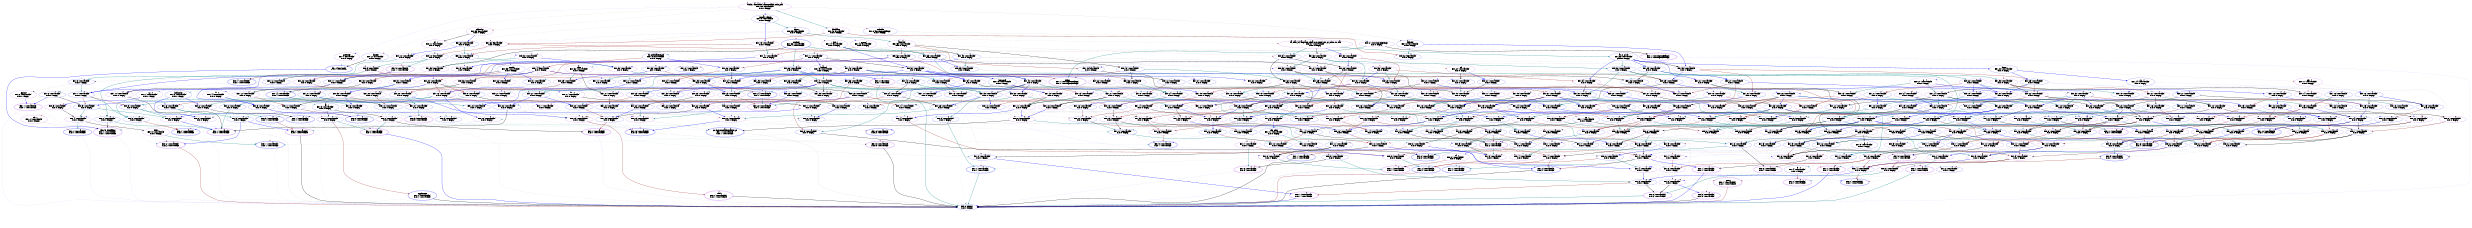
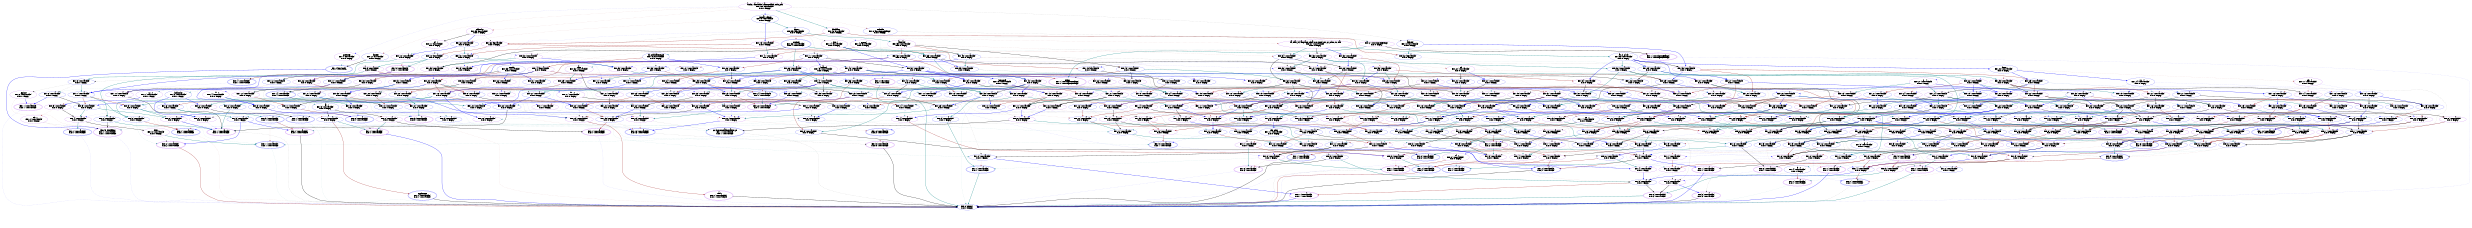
node "au, jt, pl, sb ext.: 36 (100% article) pubm: 0 (empty)": label "au, jt, pl, sb ext.: 36 (100% article) pubm: 0 (empty)" -> "au, jt, pl, sb ext.: 36 (100% article) own: 0 (empty)"
edge "ext.: 44 (90% article) own: 0 (empty)" -> "ext.: 4 (75% misc) own: 4 (75% misc)": style bold -> dotted
node "pmc ext.: 1 (100% article) own: 1 (100% article)": removed
